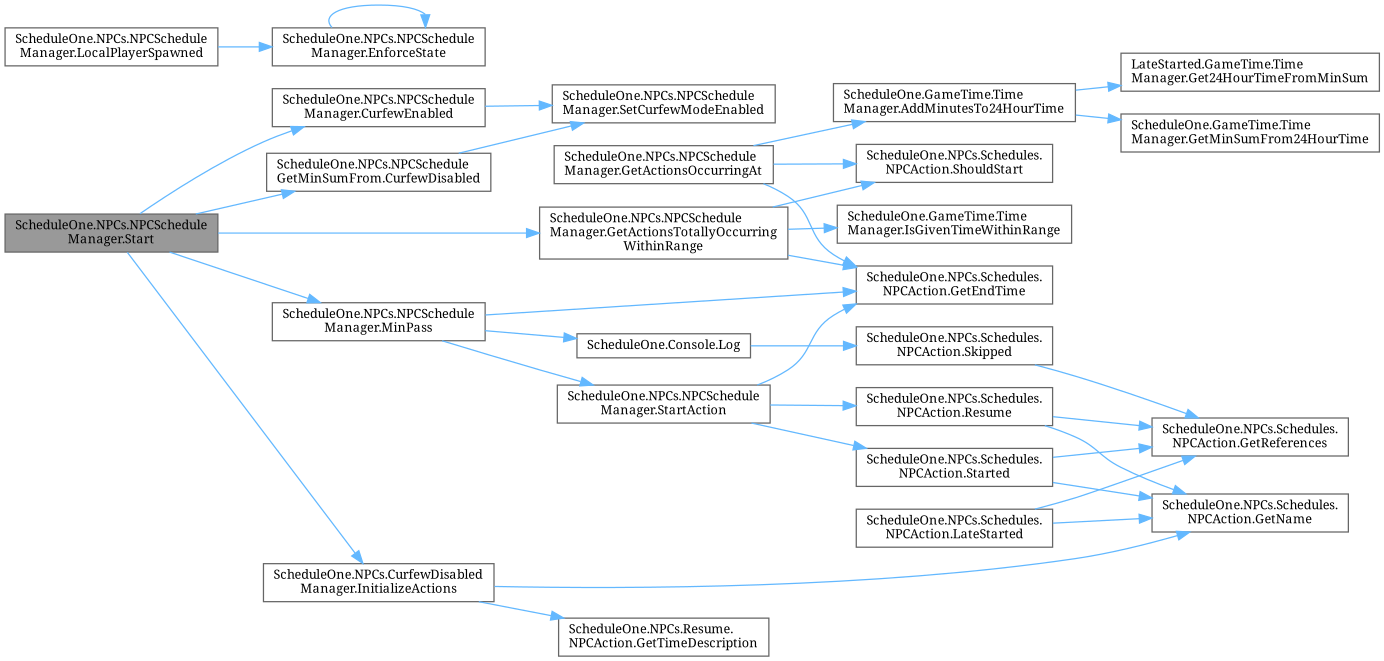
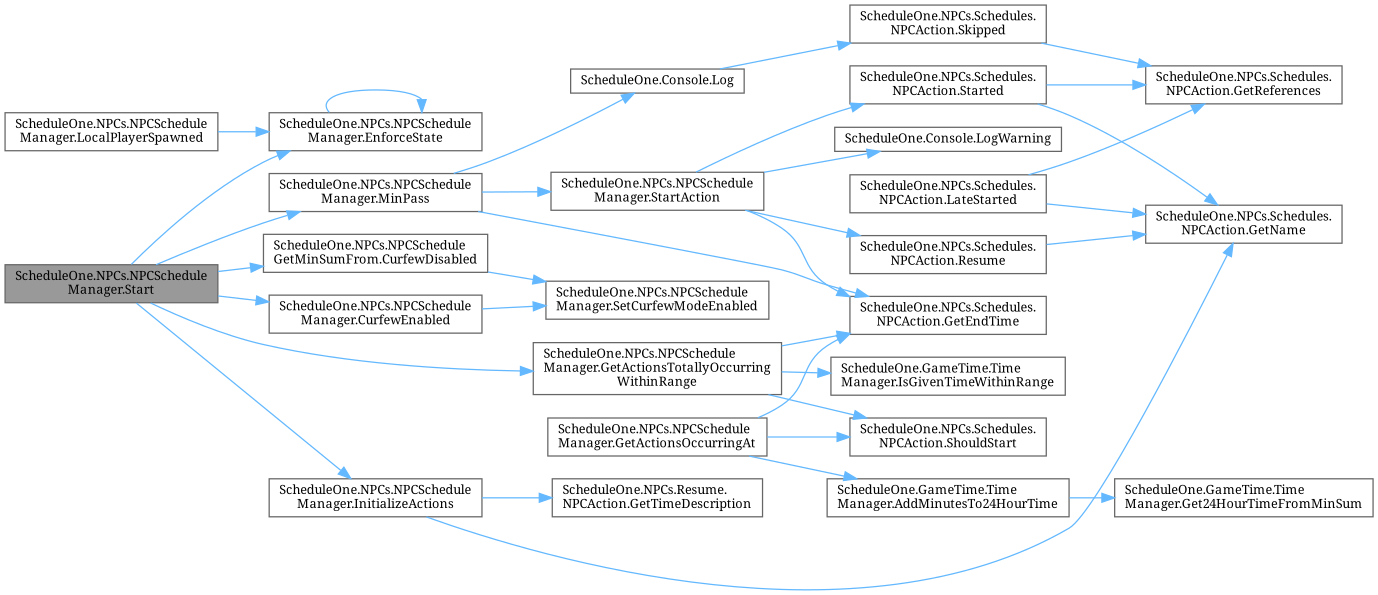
node "LateStarted.GameTime.Time Manager.Get24HourTimeFromMinSum": label "LateStarted.GameTime.Time Manager.Get24HourTimeFromMinSum" -> "ScheduleOne.GameTime.Time Manager.Get24HourTimeFromMinSum"
node "ScheduleOne.GameTime.Time Manager.GetMinSumFrom24HourTime": removed
node "ScheduleOne.Console.LogWarning": added
edge "ScheduleOne.NPCs.NPCSchedule Manager.Start" -> "ScheduleOne.NPCs.NPCSchedule Manager.EnforceState": added
edge "ScheduleOne.NPCs.Schedules. NPCAction.Resume" -> "ScheduleOne.NPCs.Schedules. NPCAction.GetReferences": removed
node "ScheduleOne.NPCs.CurfewDisabled Manager.InitializeActions": label "ScheduleOne.NPCs.CurfewDisabled Manager.InitializeActions" -> "ScheduleOne.NPCs.NPCSchedule Manager.InitializeActions"
